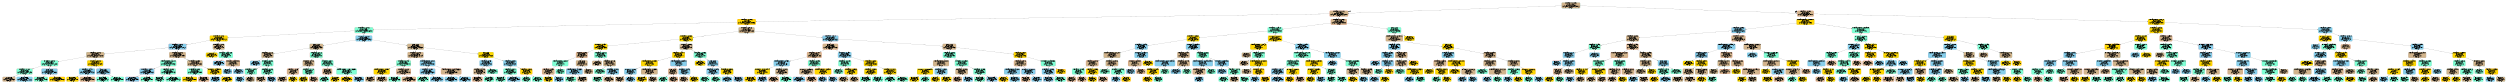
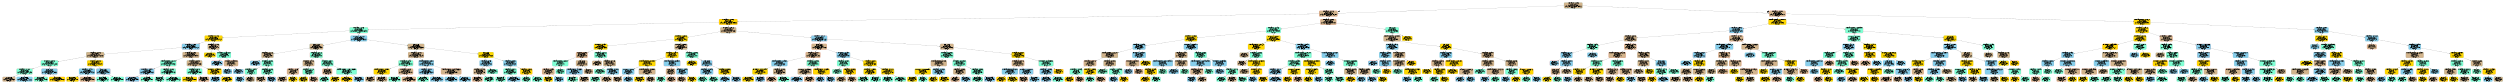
node "gini = 0.0 samples = 755 value = [1193, 0, 0] class = 0": fillcolor gold -> skyblue
node "value = 0.0 samples = 3 value = [0, 3, 0] class = 1": label "value = 0.0 samples = 3 value = [0, 3, 0] class = 1" -> "gini = 0.0 samples = 3 value = [0, 3, 0] class = 1"
node "gini = 0.0164 samples = 146 value = [1, 1, 241] class = 2": fillcolor skyblue -> gold
node "gini = 0.0 samples = 2 value = [0, 0, 3] class = 2": fillcolor tan -> gold
node "gini = 0.4444 samples = 3 value = [0, 4, 2] class = 1": fillcolor gold -> aquamarine
node "gini = 0.0 samples = 4 value = [0, 0, 5] class = 2": added
